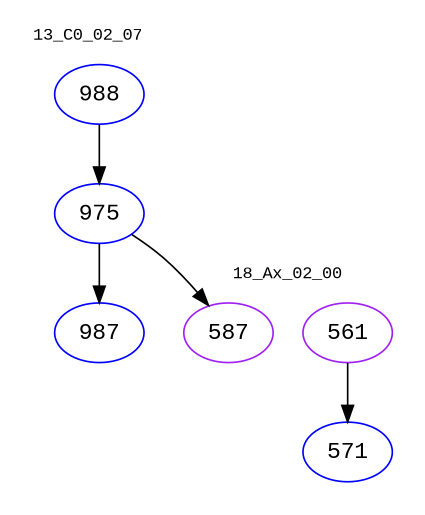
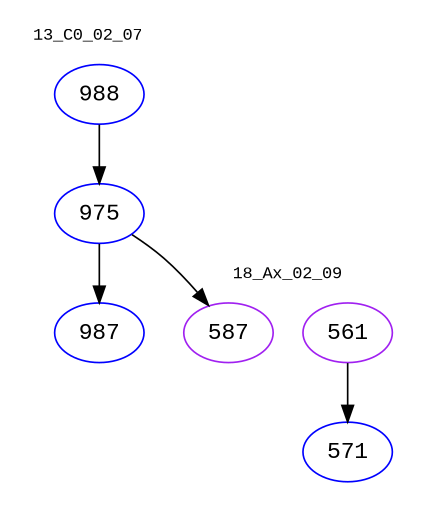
cluster "18_Ax_02_00": label "18_Ax_02_00" -> "18_Ax_02_09"
